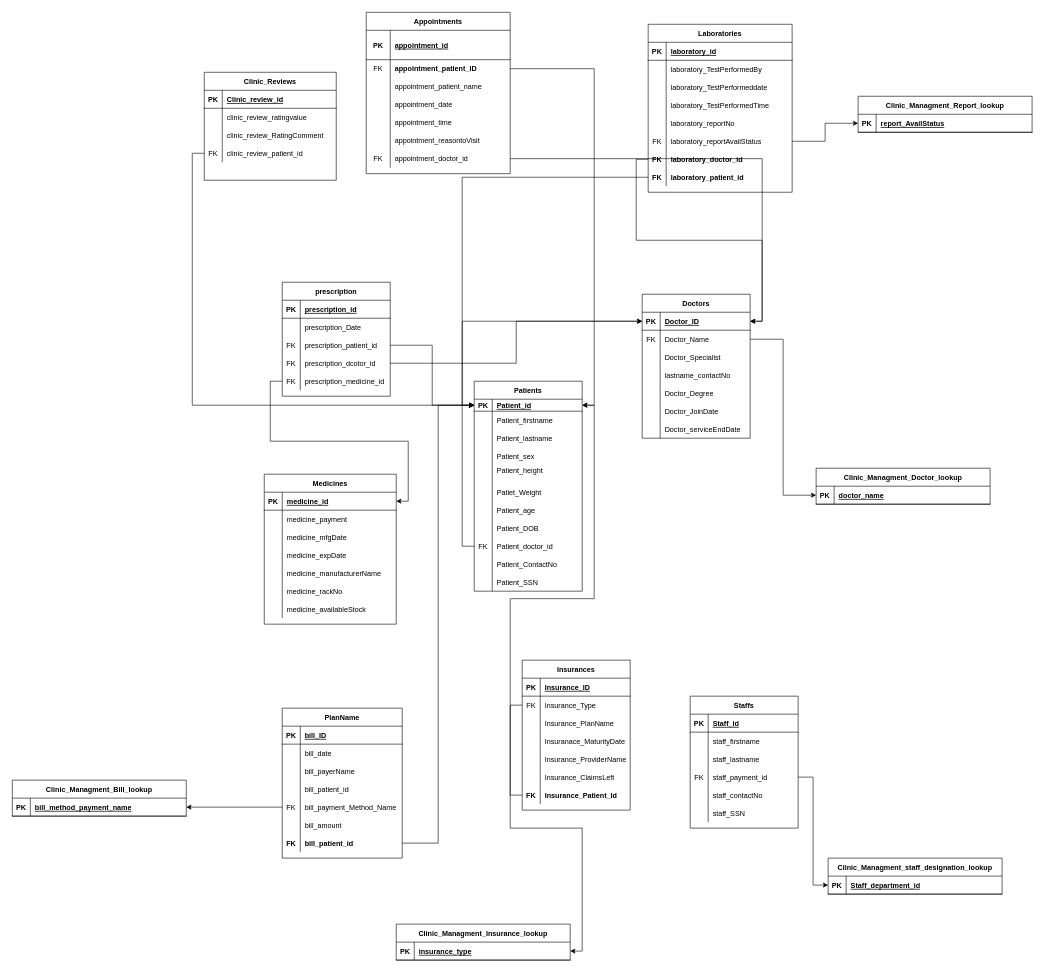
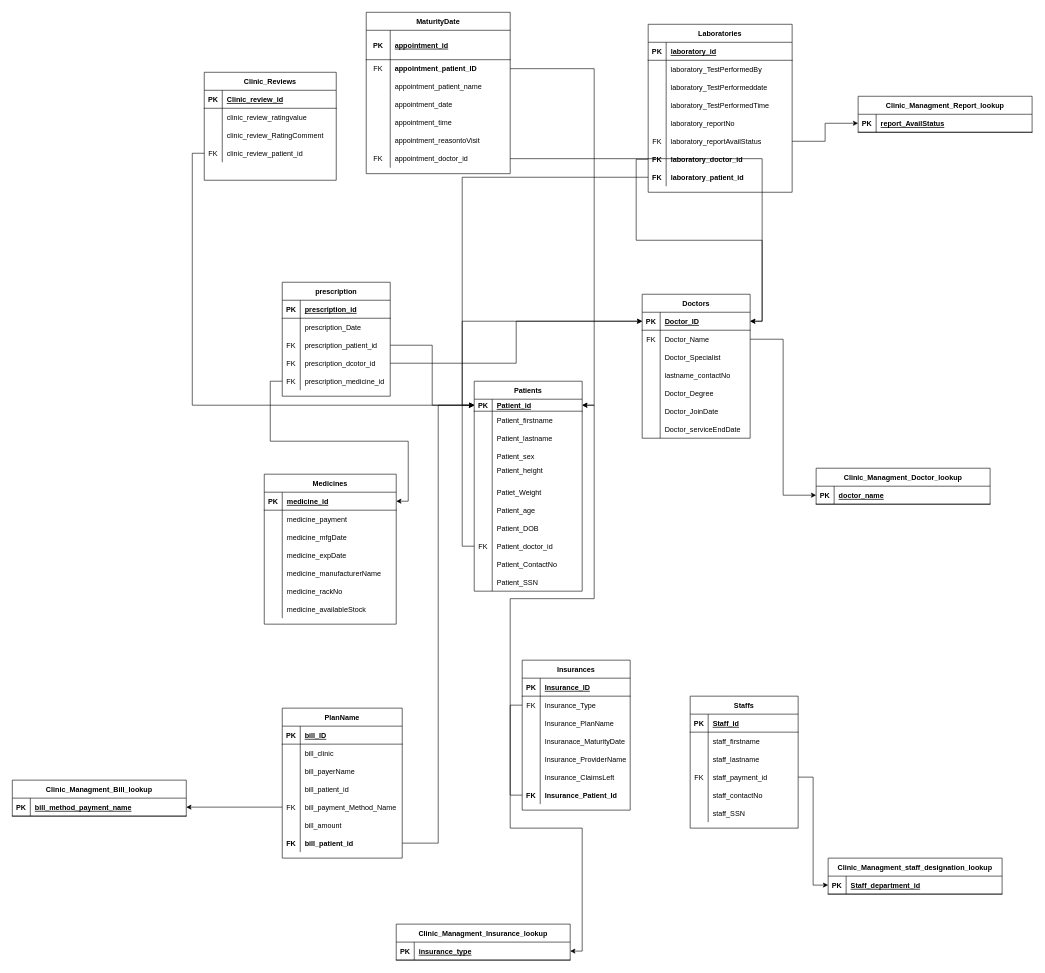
node "Appointments": label "Appointments" -> "MaturityDate"
node "bill_date": label "bill_date" -> "bill_clinic"
